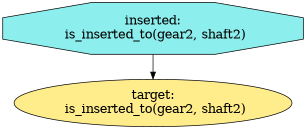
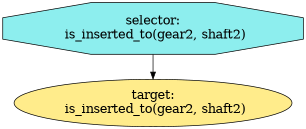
node "inserted: is_inserted_to(gear2, shaft2)": label "inserted: is_inserted_to(gear2, shaft2)" -> "selector: is_inserted_to(gear2, shaft2)"
